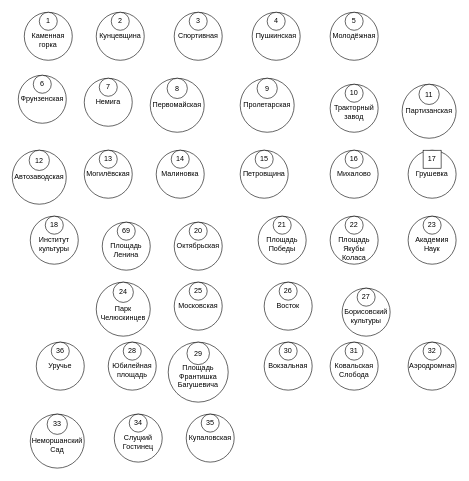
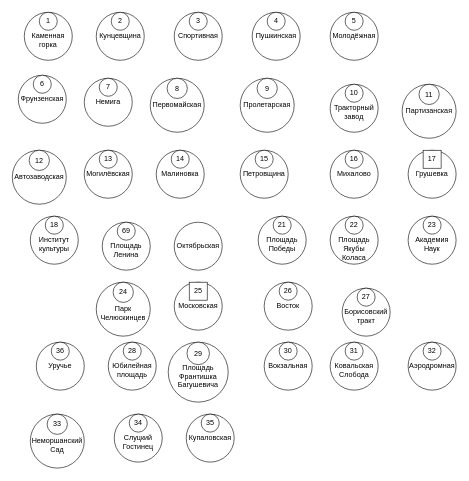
node "20": removed
node "25": shape ellipse -> rectangle
node "Борисовский культуры": label "Борисовский культуры" -> "Борисовский тракт"
